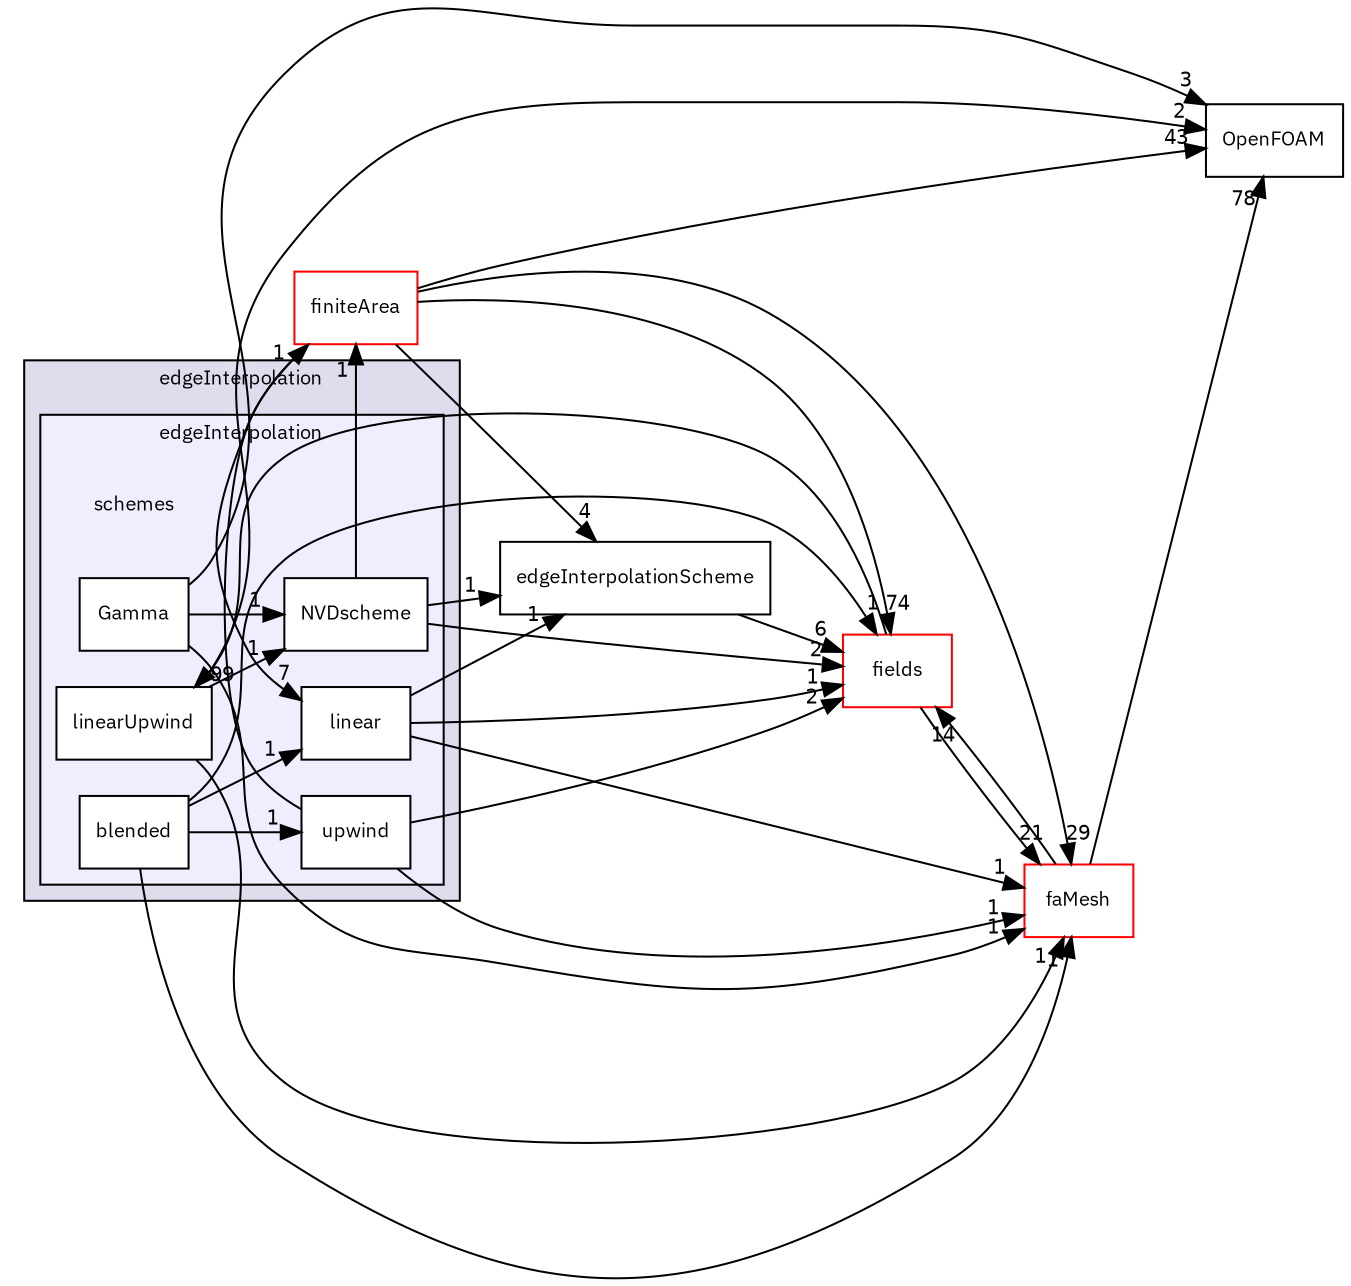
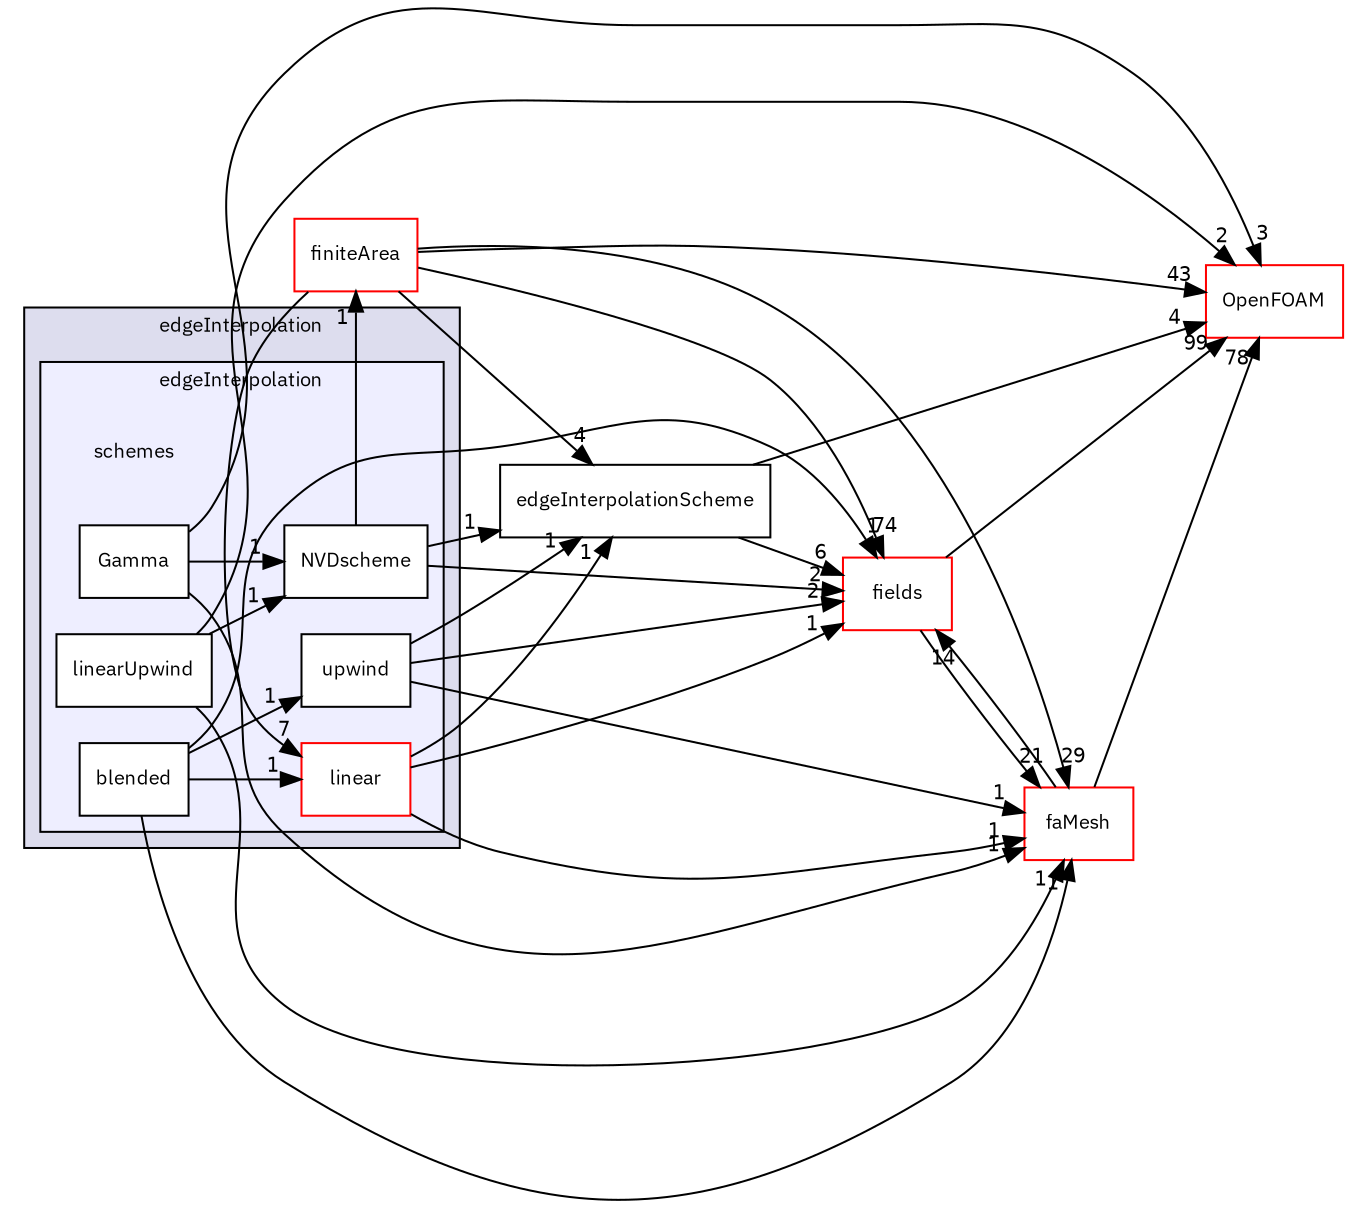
node "OpenFOAM": color black -> red
edge "edgeInterpolationScheme" -> "OpenFOAM": added
edge "fields" -> "linearUpwind": now "fields" -> "OpenFOAM"
edge "upwind" -> "finiteArea": now "upwind" -> "edgeInterpolationScheme"
node "linear": color black -> red
